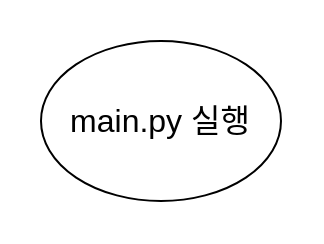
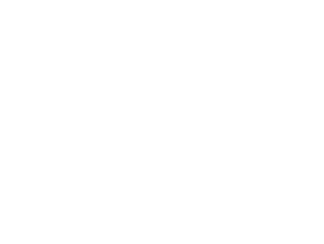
node "main.py 실행": removed
